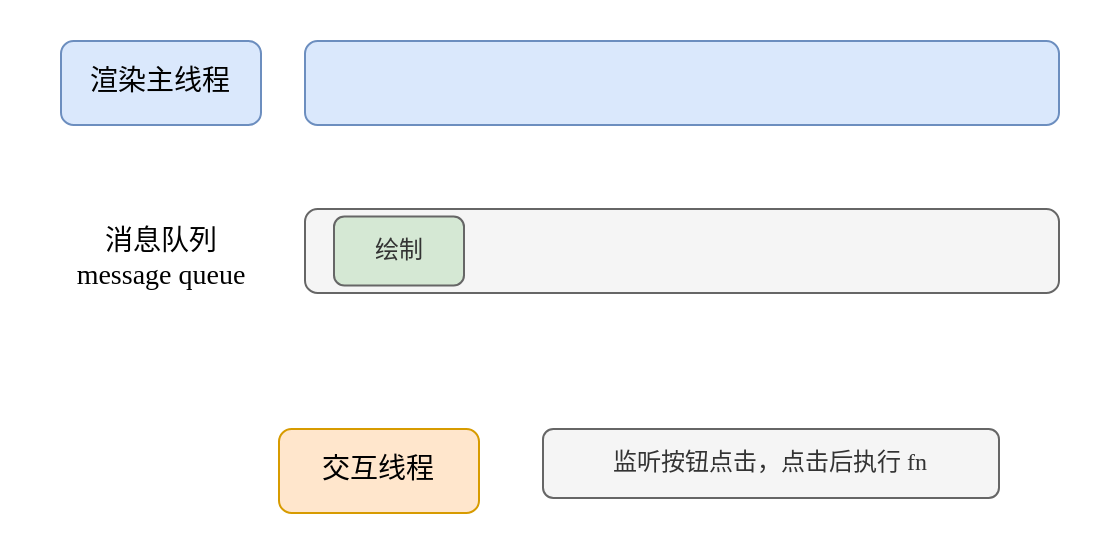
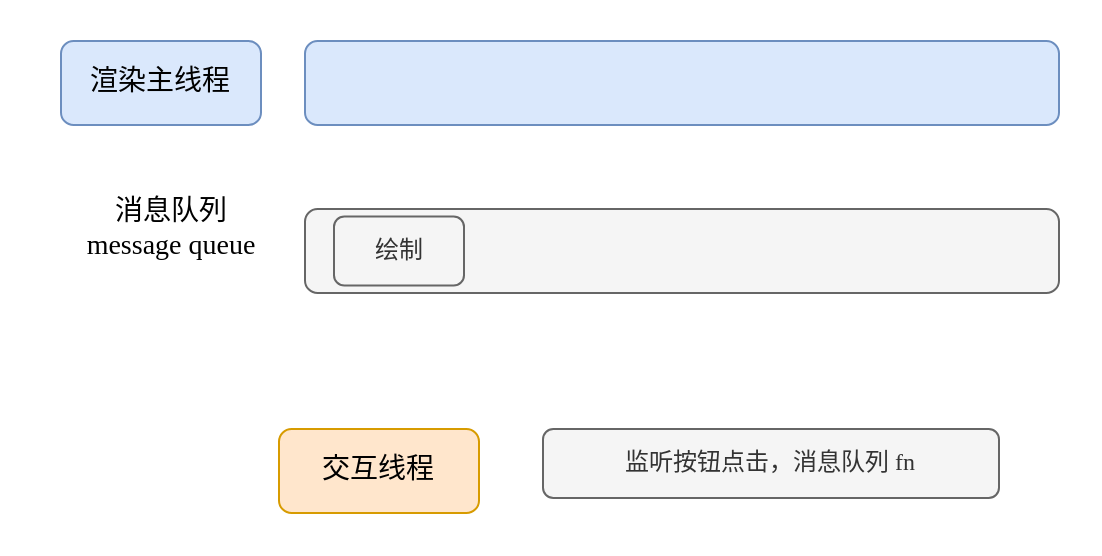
node "消息队列 message queue": moved (161, 251) -> (171, 221)
node "绘制": fillcolor #d5e8d4 -> #f5f5f5
node "监听按钮点击，点击后执行 fn": label "监听按钮点击，点击后执行 fn" -> "监听按钮点击，消息队列 fn"
